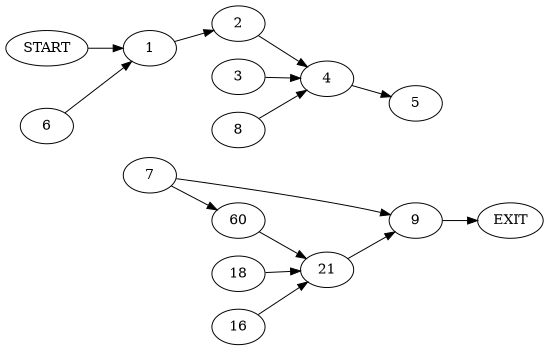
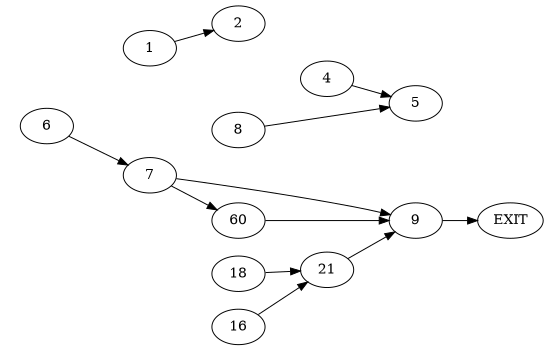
node "START": removed
edge "2" -> "4": removed
node "3": removed
edge "6" -> "1": now "6" -> "7"
edge "8" -> "4": now "8" -> "5"
edge "60" -> "21": now "60" -> "9"
